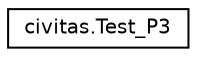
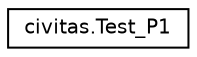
node "civitas.Test_P3": label "civitas.Test_P3" -> "civitas.Test_P1"
